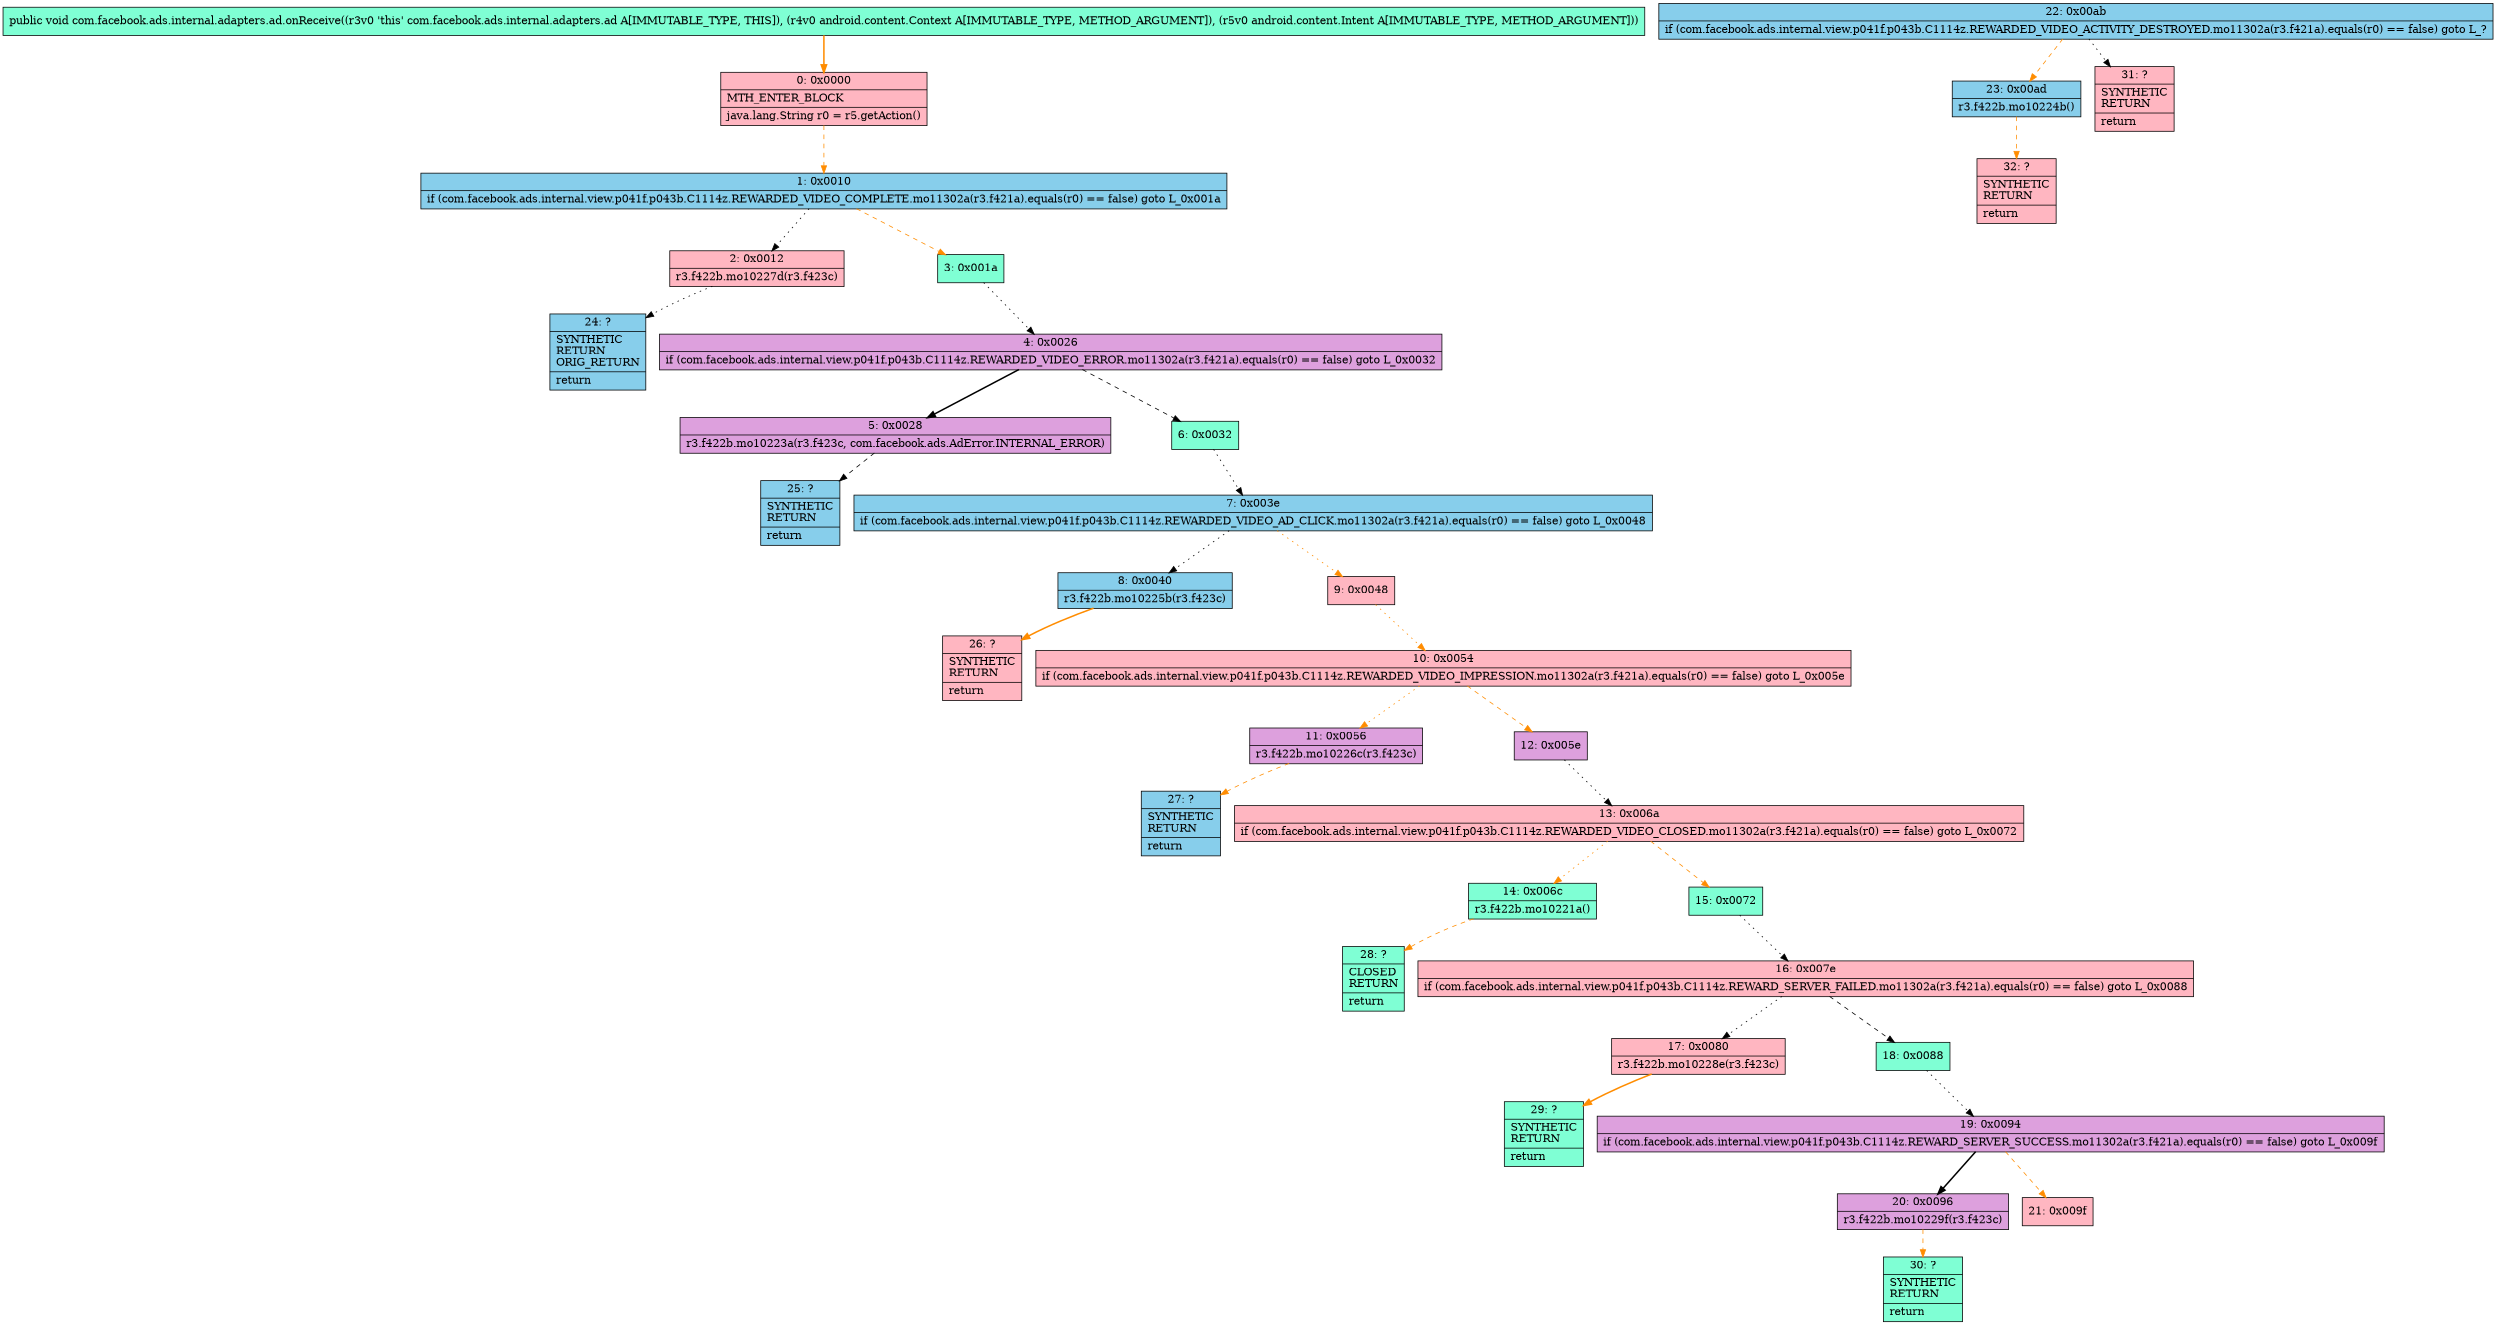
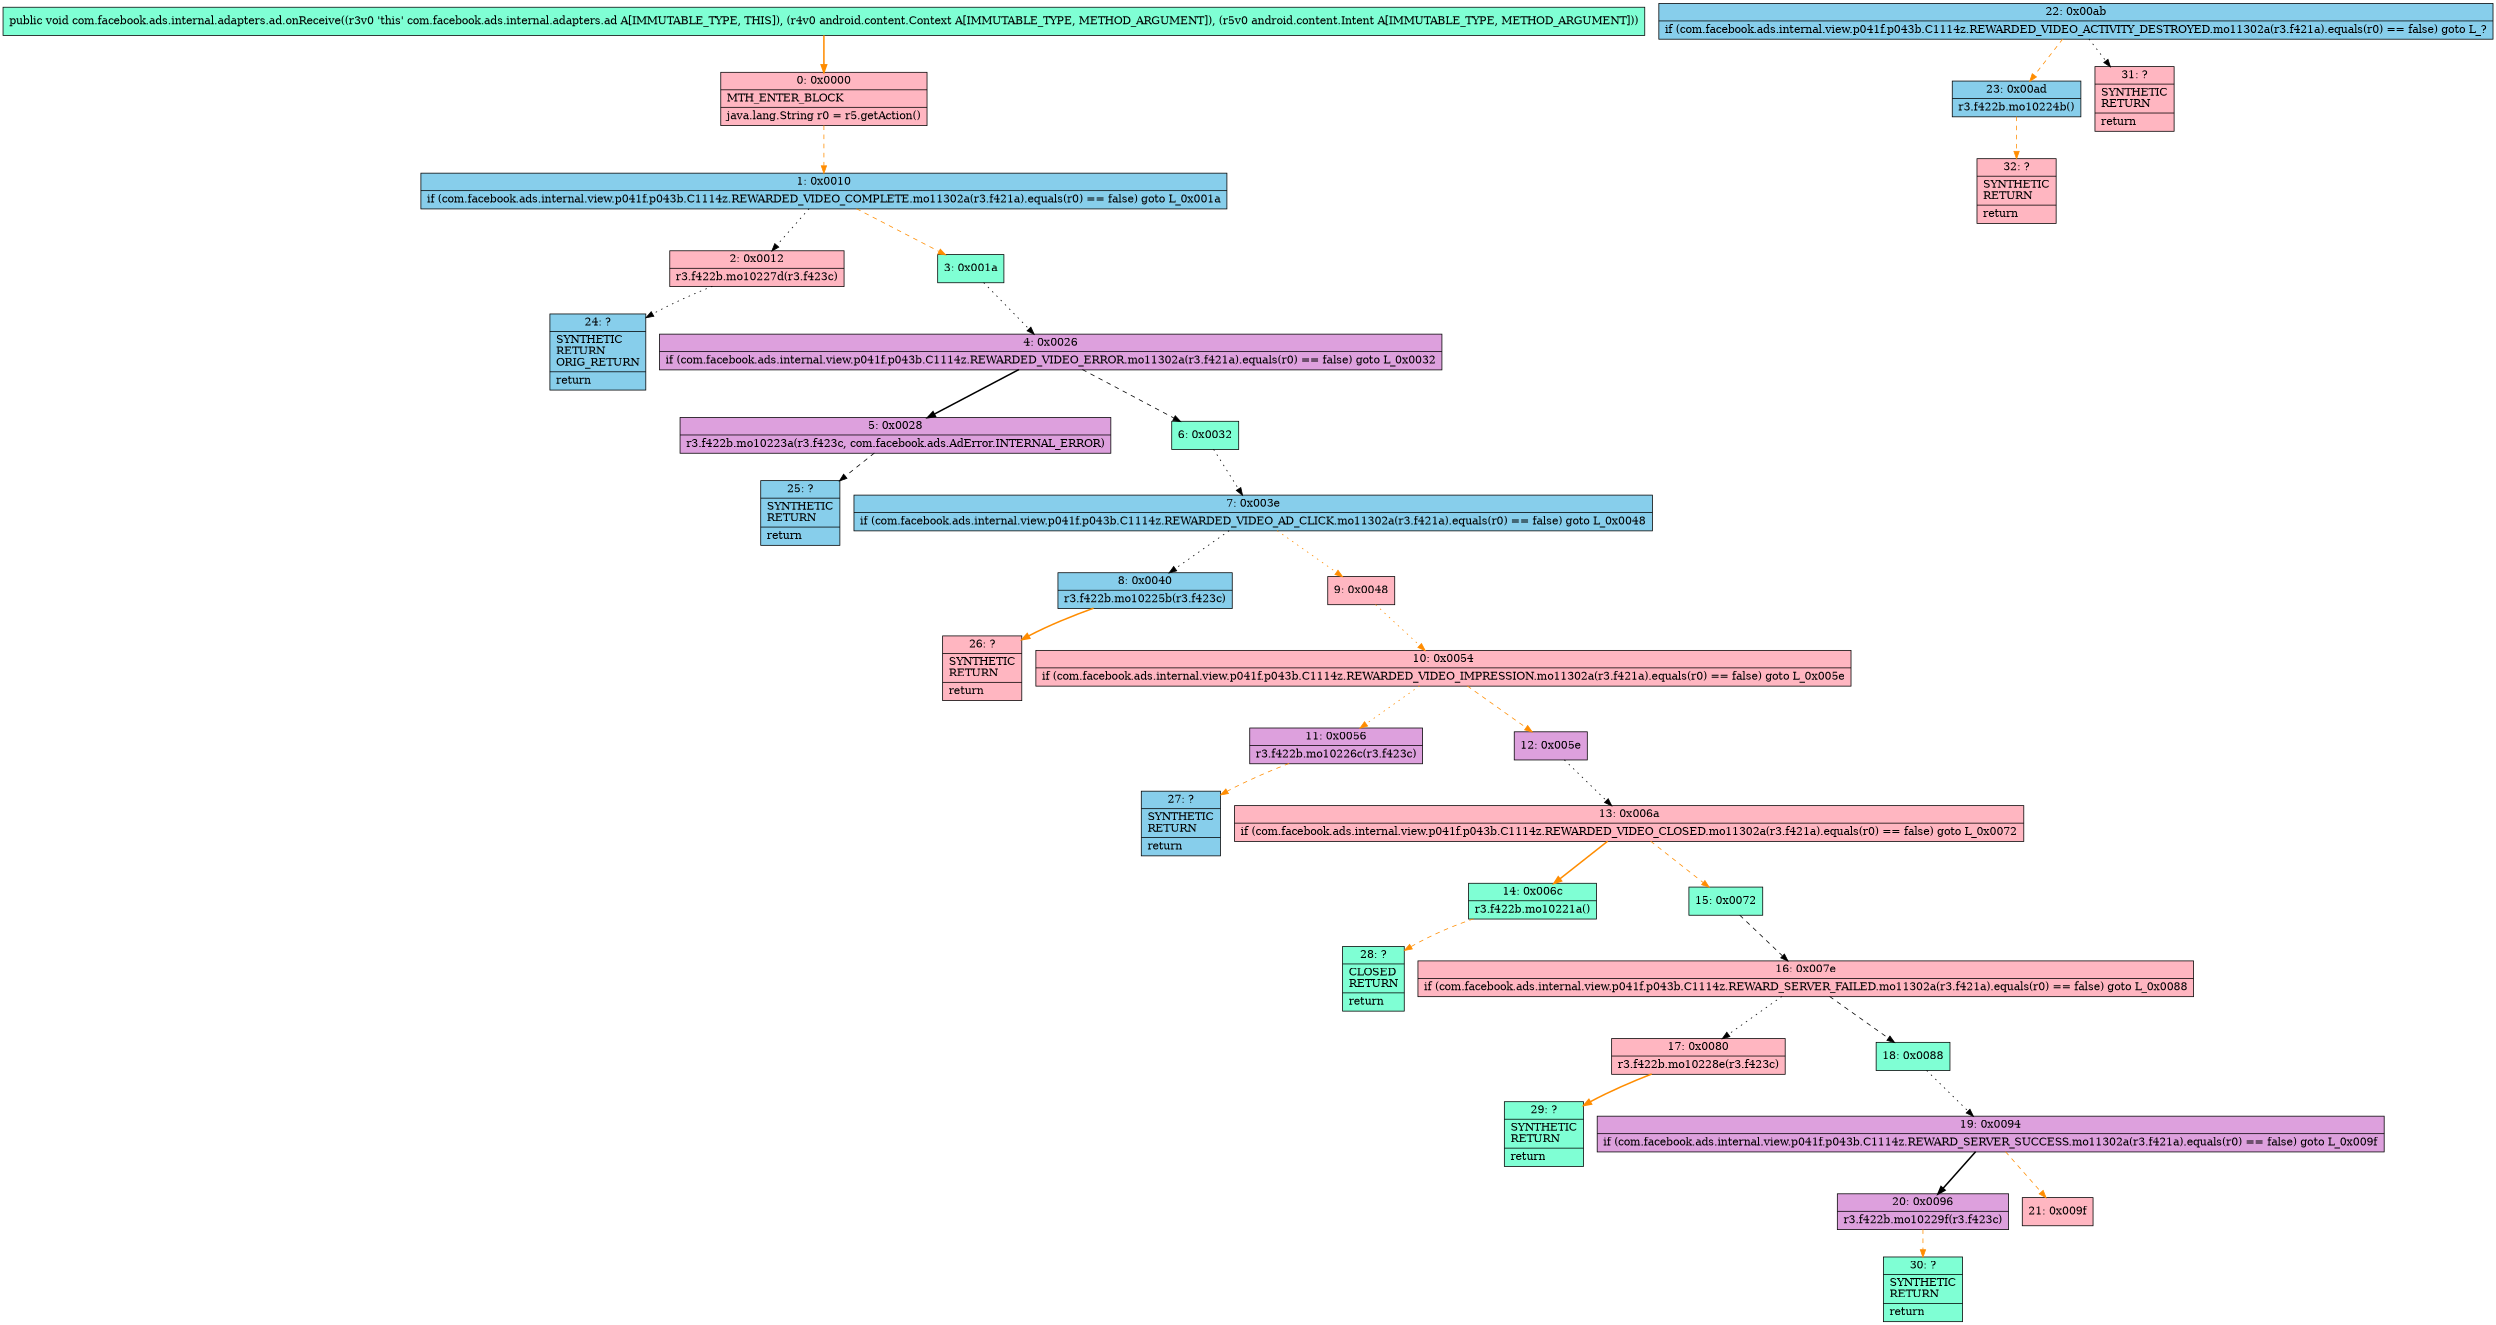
edge "13: 0x006a" -> "14: 0x006c": style dotted -> bold
edge "15: 0x0072" -> "16: 0x007e": style dotted -> dashed
